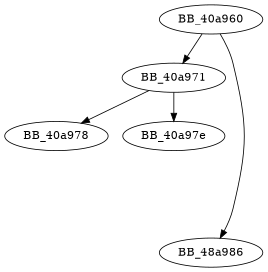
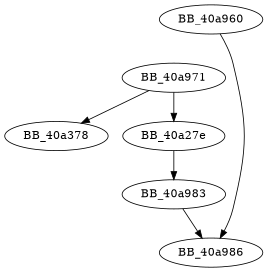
edge "BB_40a960" -> "BB_40a971": removed
node "BB_40a978": label "BB_40a978" -> "BB_40a378"
node "BB_40a97e": label "BB_40a97e" -> "BB_40a27e"
node "BB_40a983": added
node "BB_48a986": label "BB_48a986" -> "BB_40a986"
